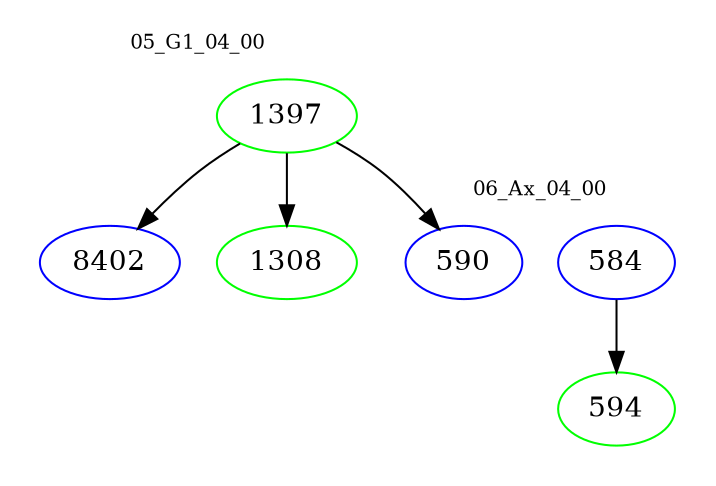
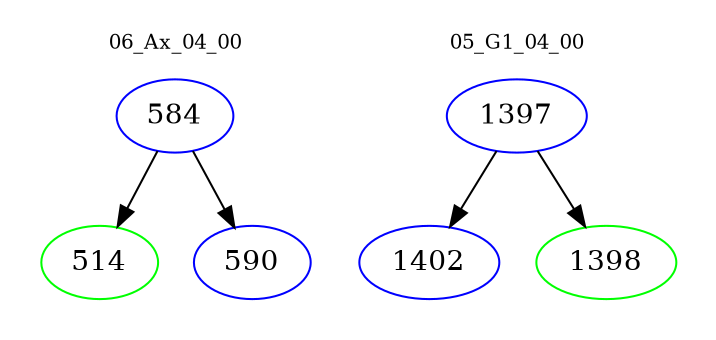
node "1397": color green -> blue
edge "1397" -> "590": now "584" -> "590"
node "8402": label "8402" -> "1402"
node "1308": label "1308" -> "1398"
node "594": label "594" -> "514"
